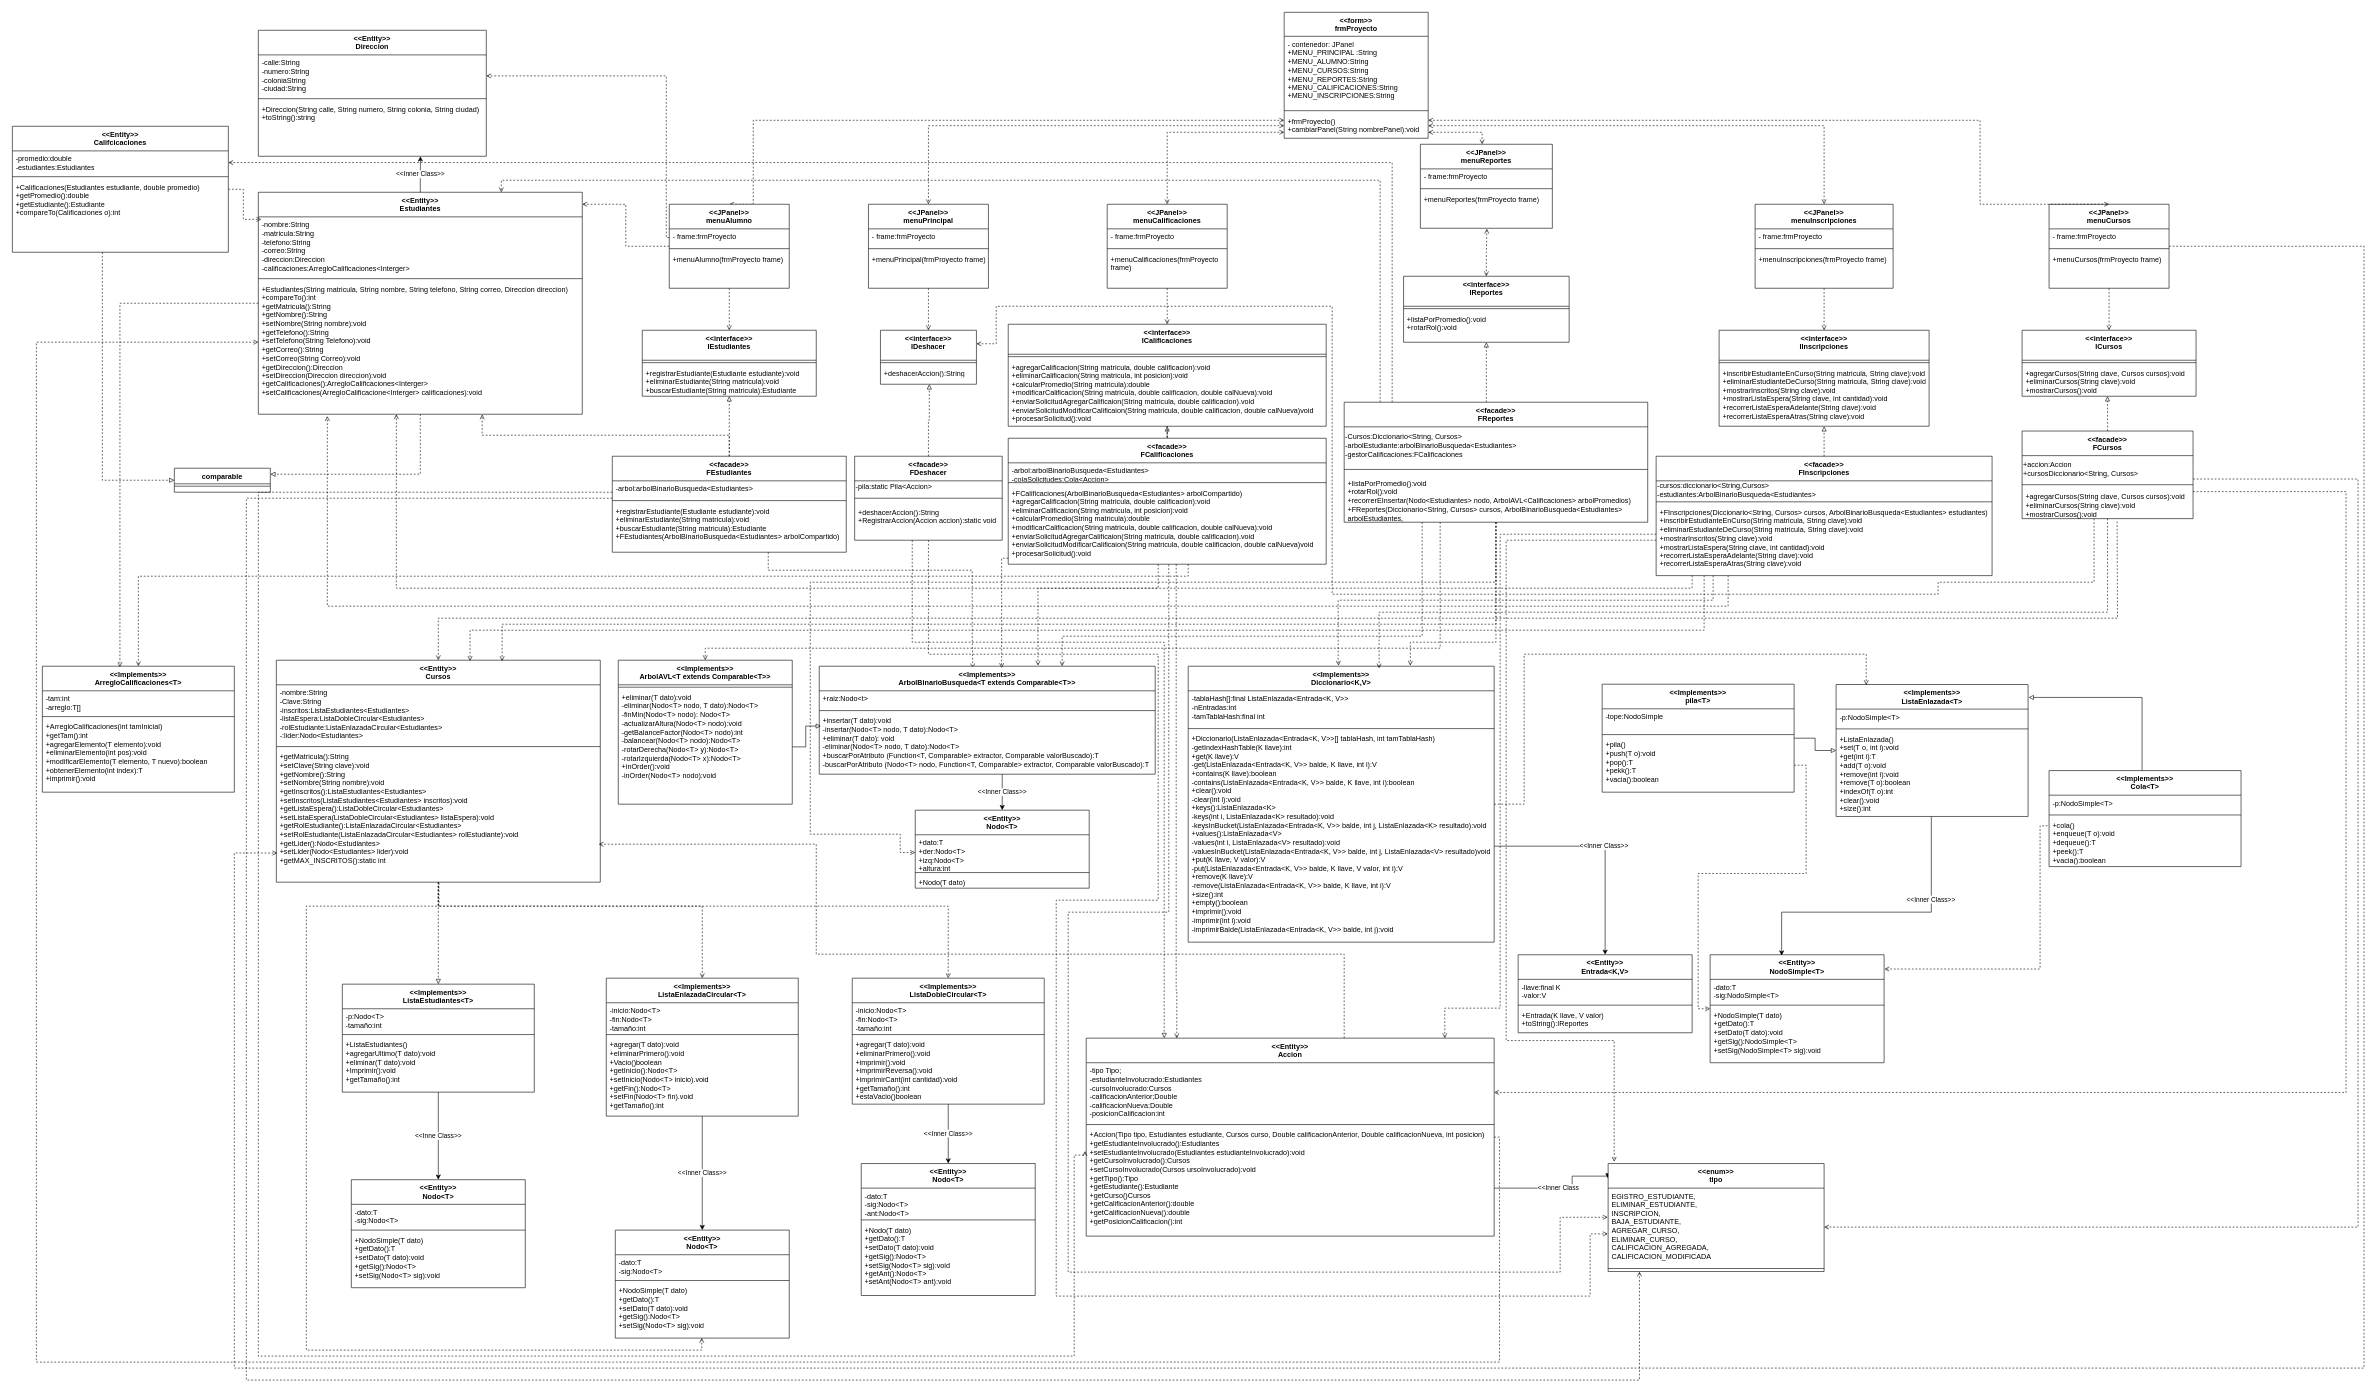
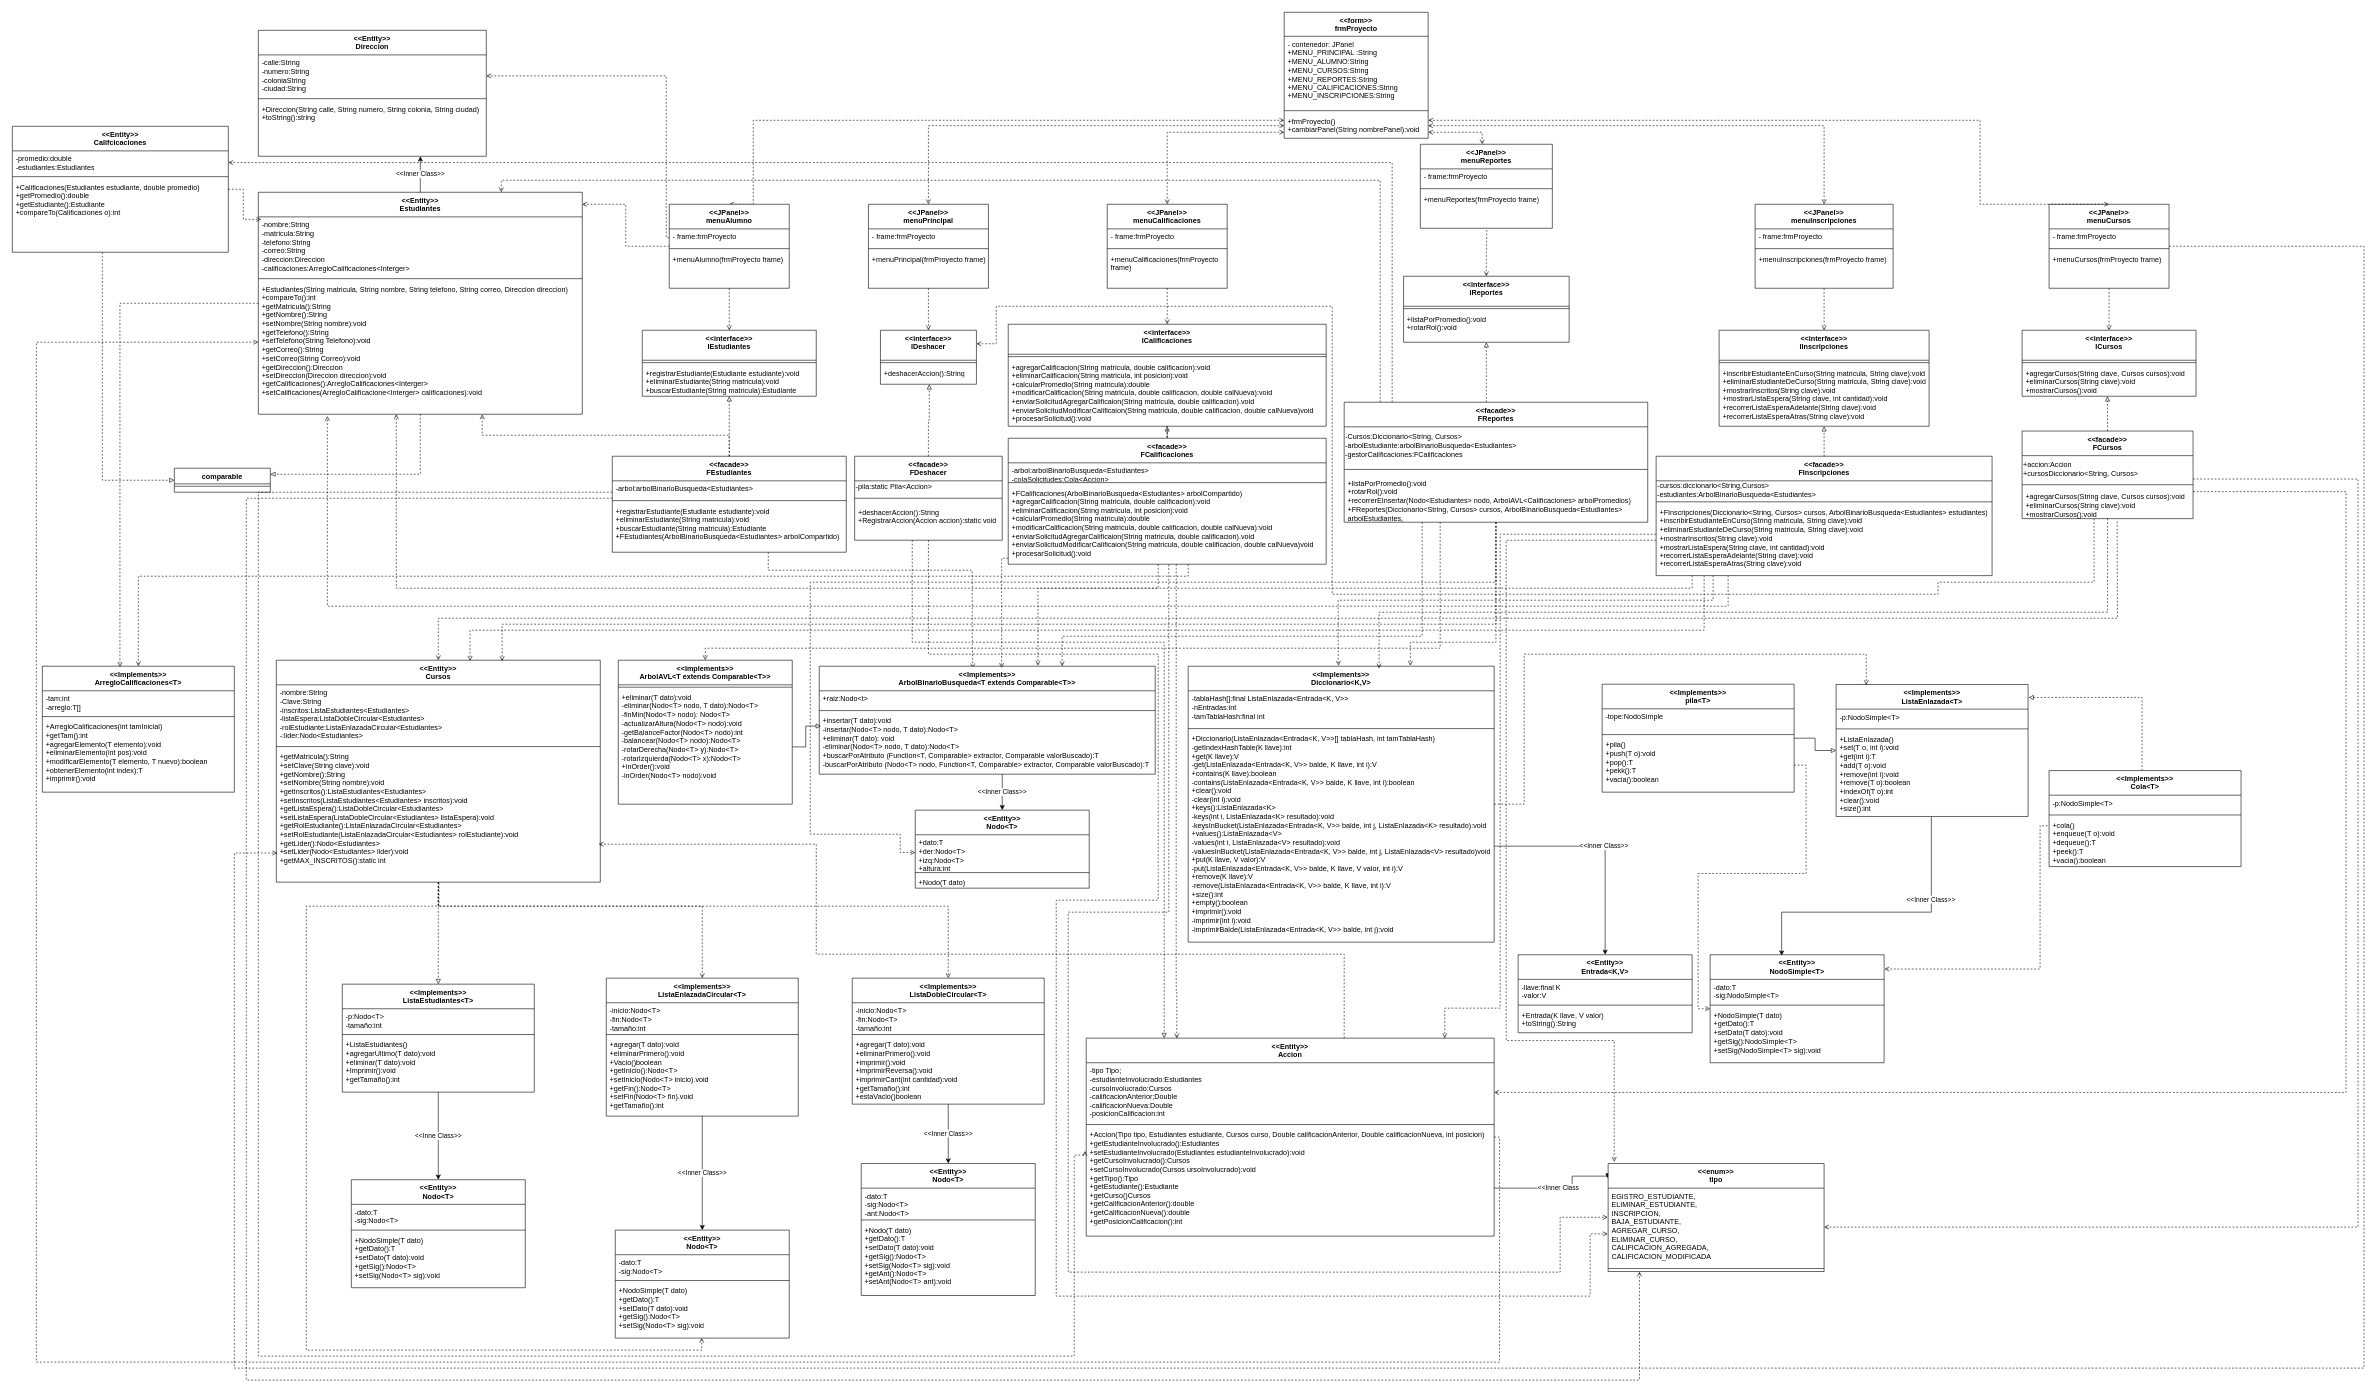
edge "+menuReportes(frmProyecto frame)" -- "<<interface>> IReportes": arrowhead open -> none
edge "<<Implements>> Cola<T>" -> "<<Implements>> ListaEnlazada<T>": style solid -> dashed
node "+Entrada(K llave, V valor) +toString():IReportes": label "+Entrada(K llave, V valor) +toString():IReportes" -> "+Entrada(K llave, V valor) +toString():String"
